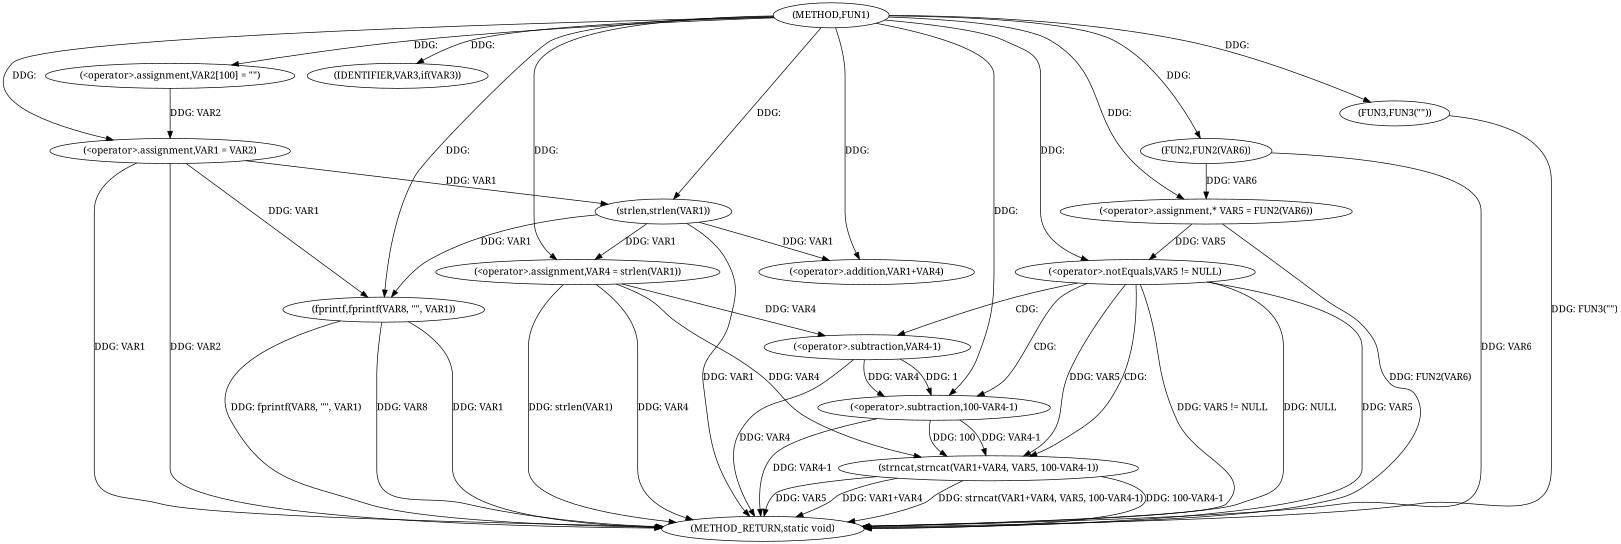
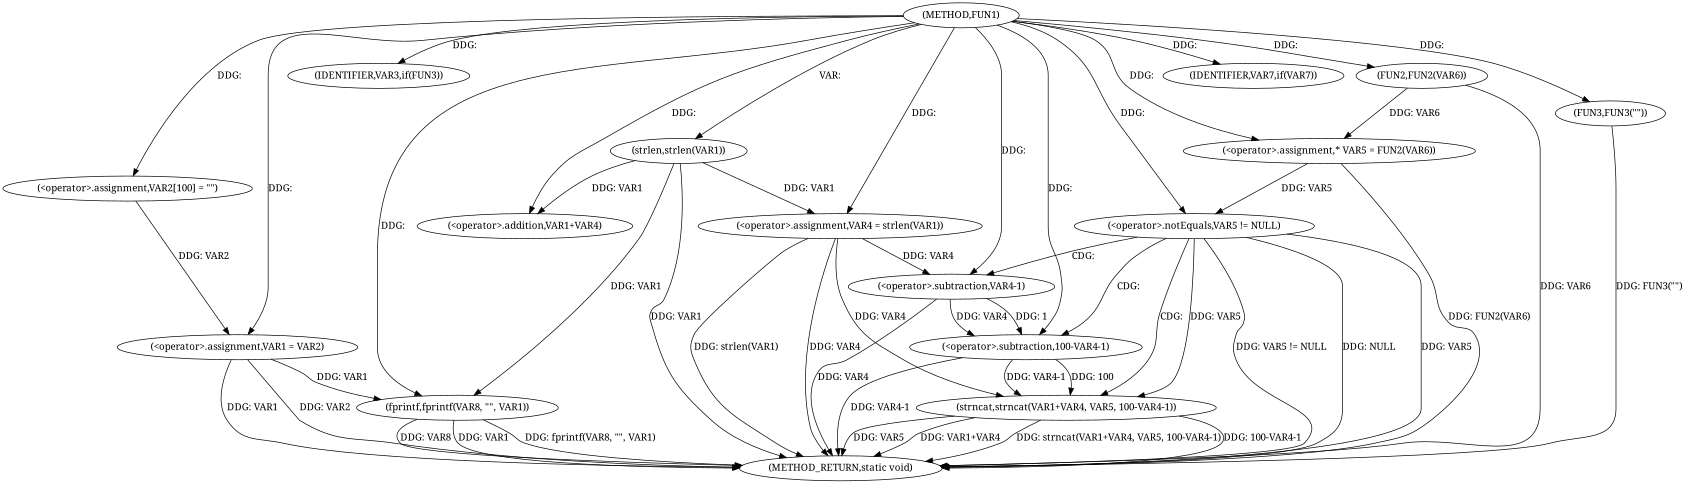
node "(IDENTIFIER,VAR3,if(VAR3))": label "(IDENTIFIER,VAR3,if(VAR3))" -> "(IDENTIFIER,VAR3,if(FUN3))"
node "(IDENTIFIER,VAR7,if(VAR7))": added
edge "(METHOD,FUN1)" -> "(strlen,strlen(VAR1))": label "DDG: " -> "VAR: "
edge "(METHOD,FUN1)" -> "(<operator>.subtraction,VAR4-1)": added, label "DDG:"
edge "(<operator>.assignment,VAR1 = VAR2)" -> "(strlen,strlen(VAR1))": removed, label "DDG: VAR1"
